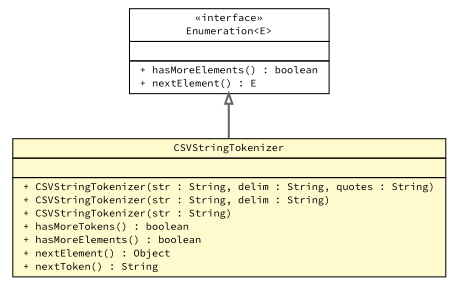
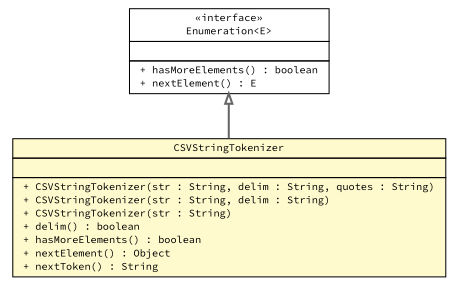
node "CSVStringTokenizer": text "+ hasMoreTokens() : boolean" -> "+ delim() : boolean"
